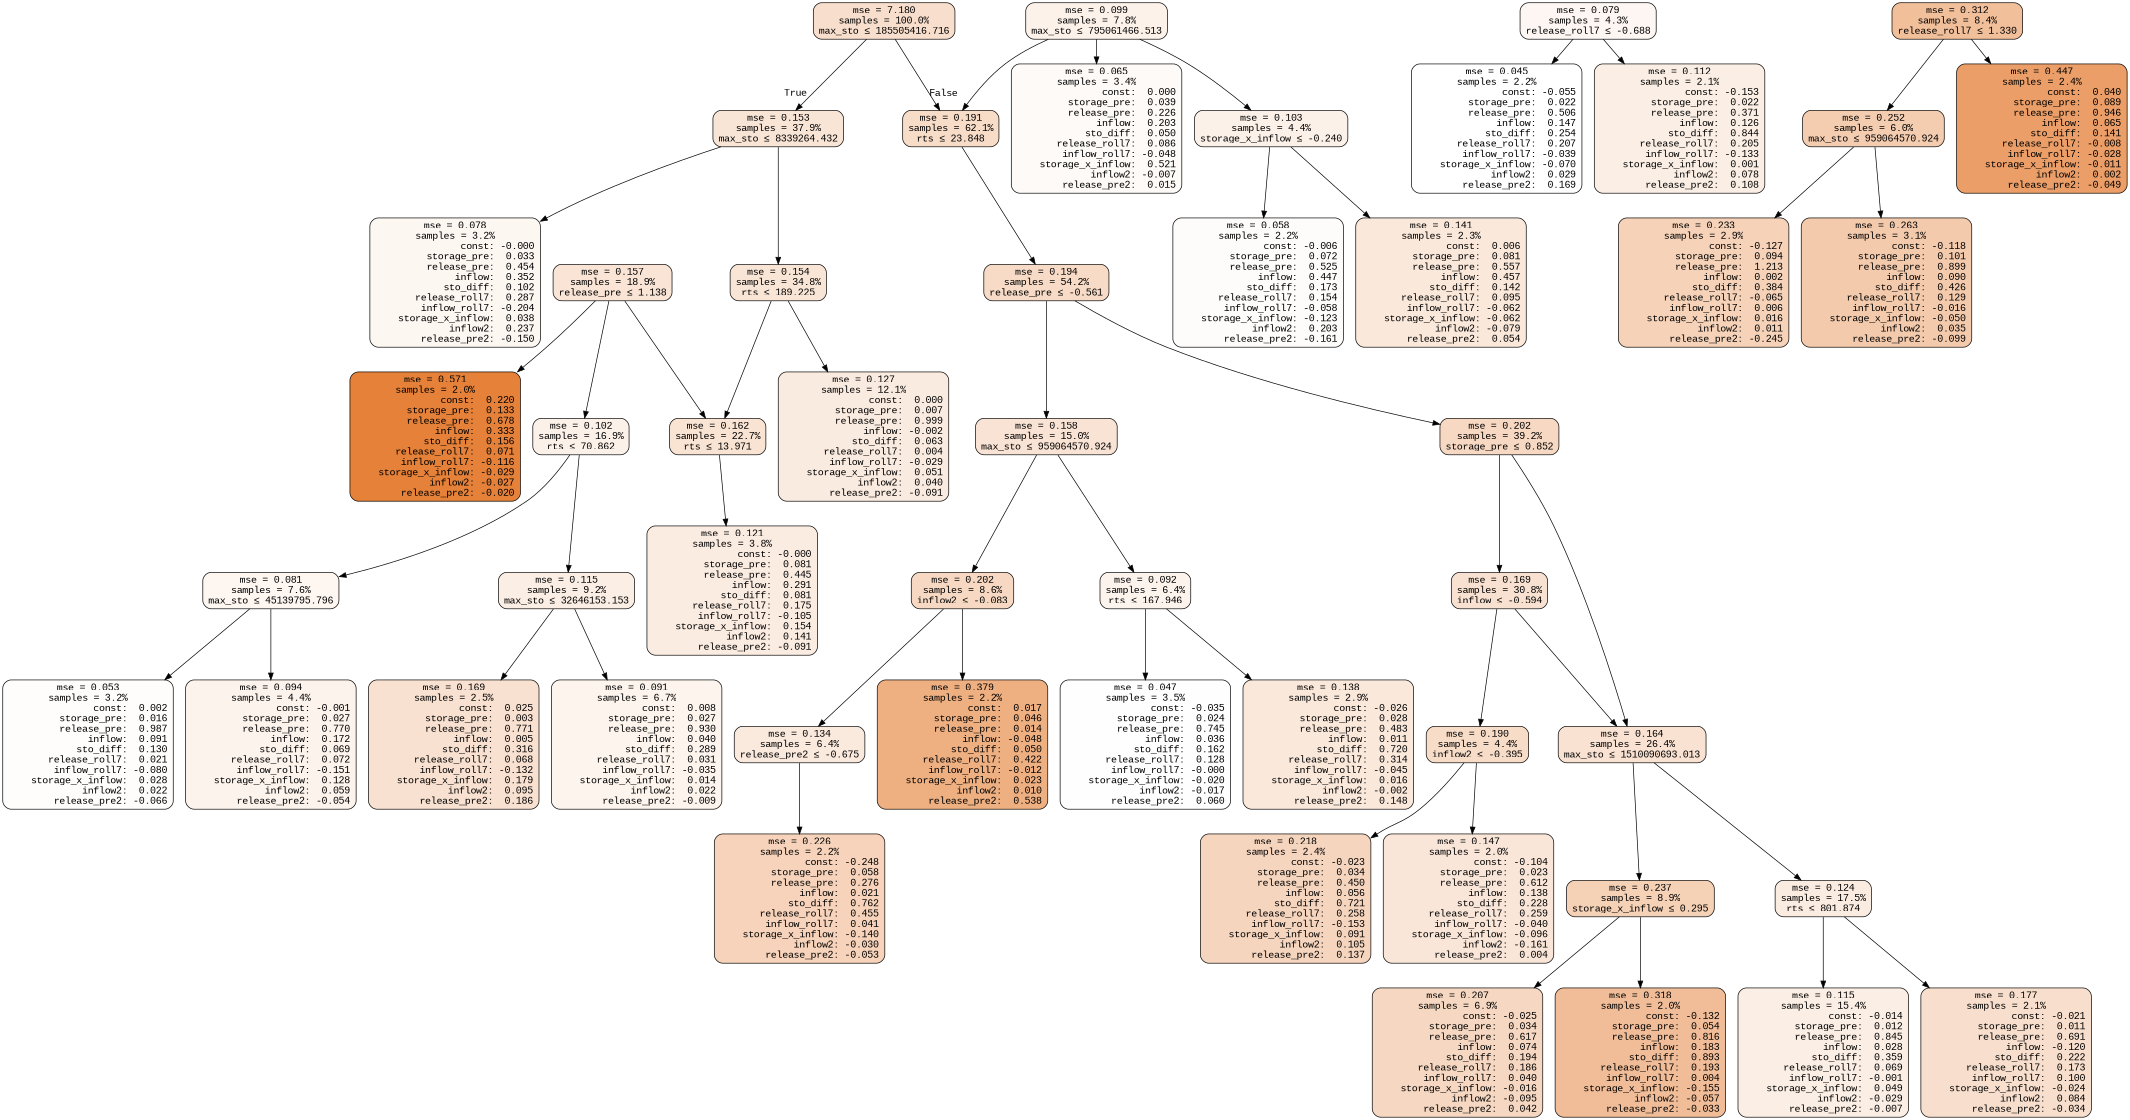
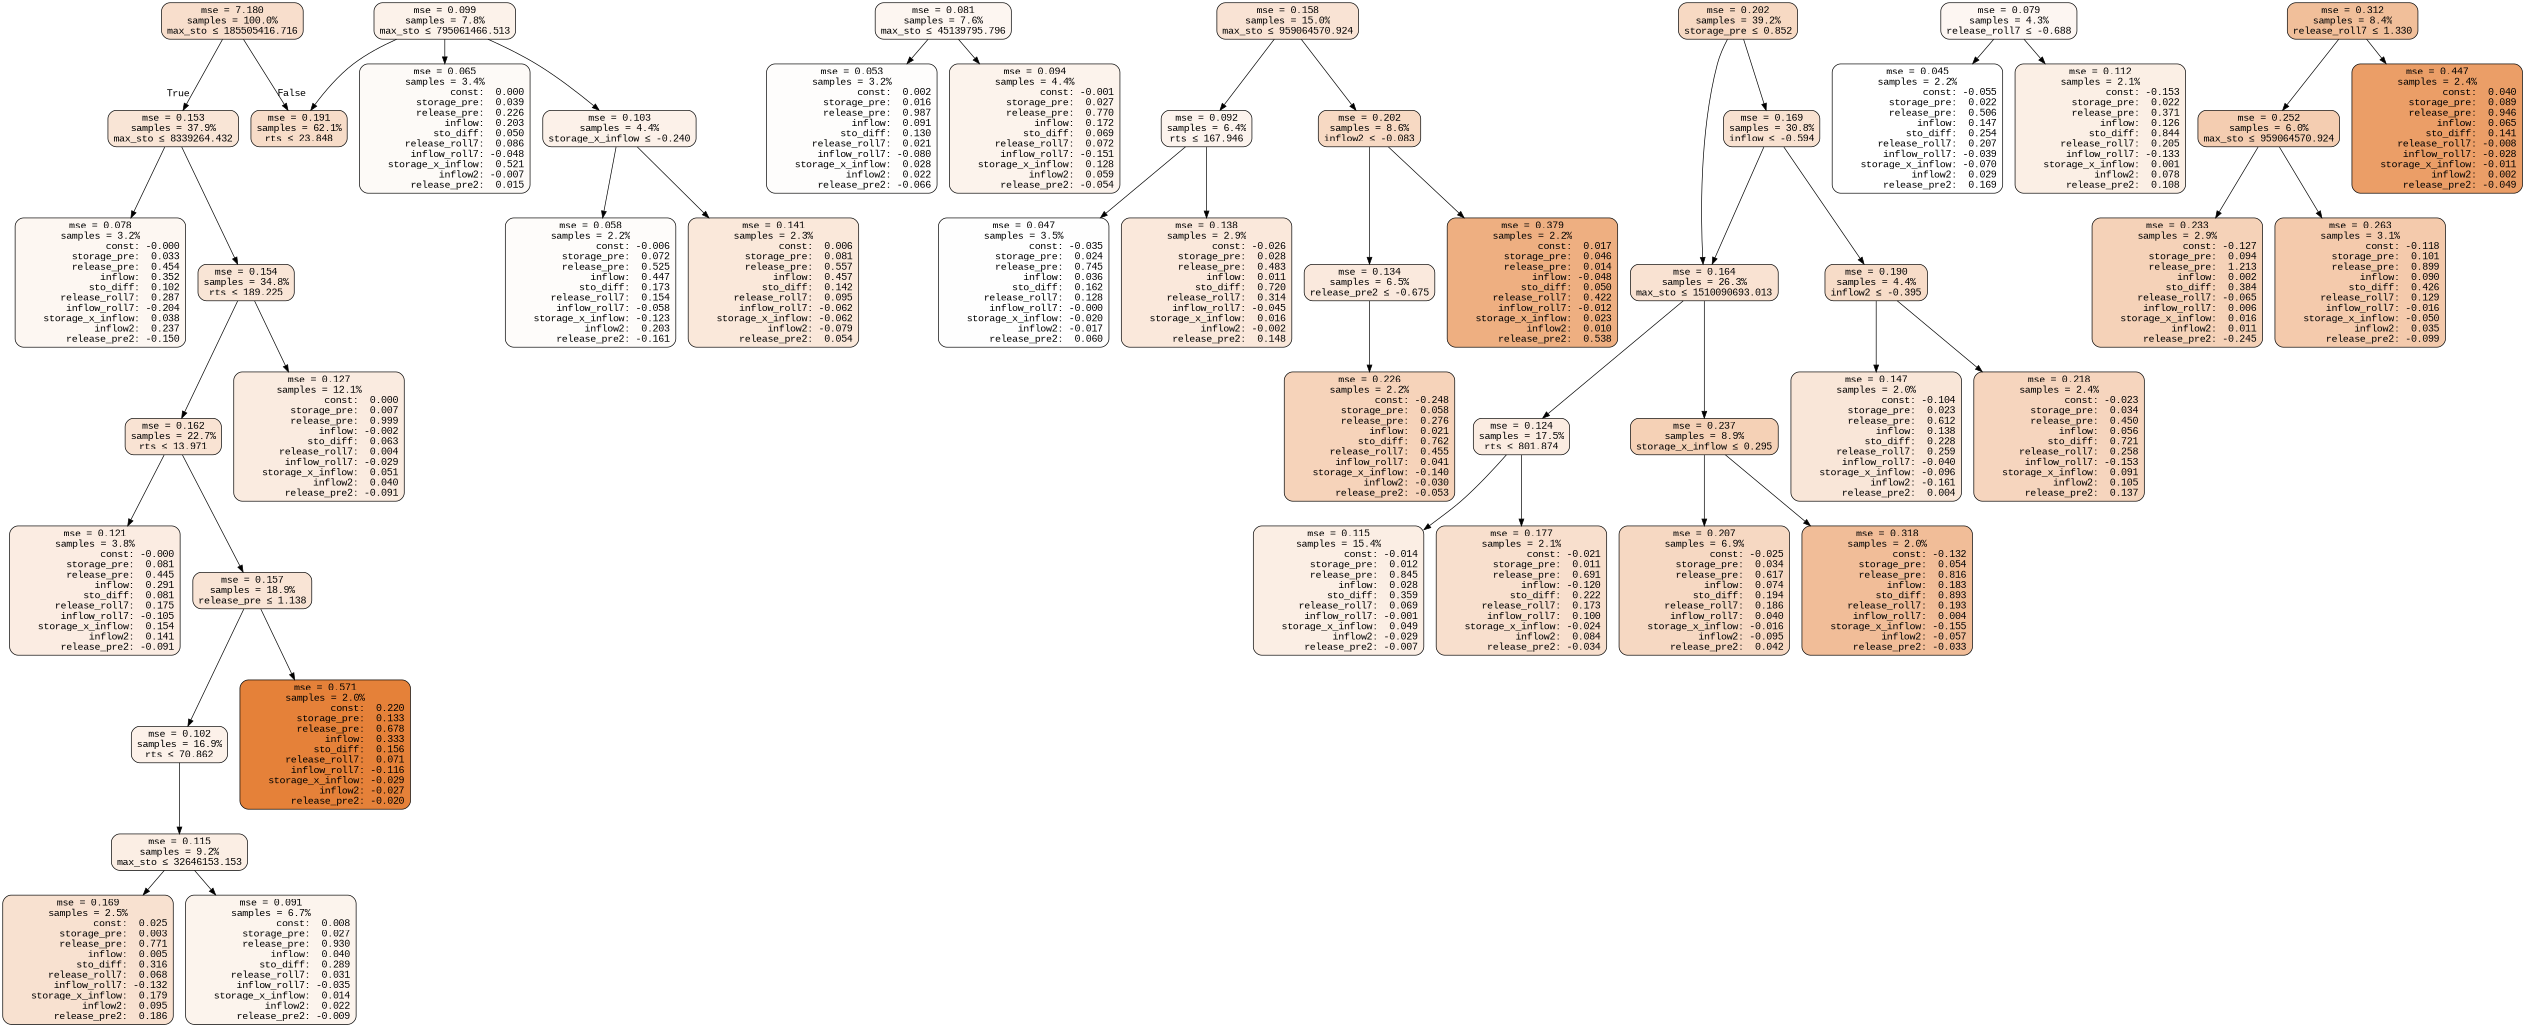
node "mse = 0.194 samples = 54.2% release_pre ≤ -0.561": removed
edge "mse = 0.157 samples = 18.9% release_pre ≤ 1.138" -> "mse = 0.162 samples = 22.7% rts ≤ 13.971": reversed
edge "mse = 0.102 samples = 16.9% rts ≤ 70.862" -> "mse = 0.081 samples = 7.6% max_sto ≤ 45139795.796": removed
node "mse = 0.134 samples = 6.4% release_pre2 ≤ -0.675": label "mse = 0.134 samples = 6.4% release_pre2 ≤ -0.675" -> "mse = 0.134 samples = 6.5% release_pre2 ≤ -0.675"
node "mse = 0.164 samples = 26.4% max_sto ≤ 1510090693.013": label "mse = 0.164 samples = 26.4% max_sto ≤ 1510090693.013" -> "mse = 0.164 samples = 26.3% max_sto ≤ 1510090693.013"
